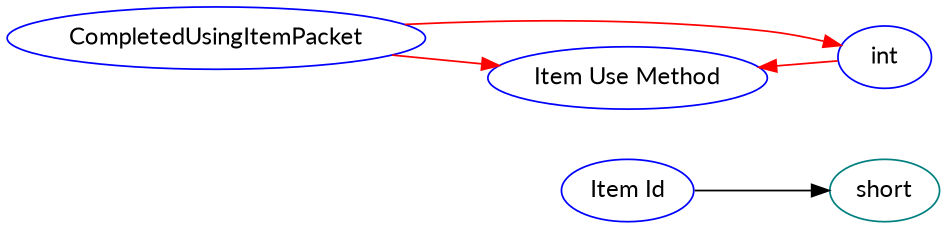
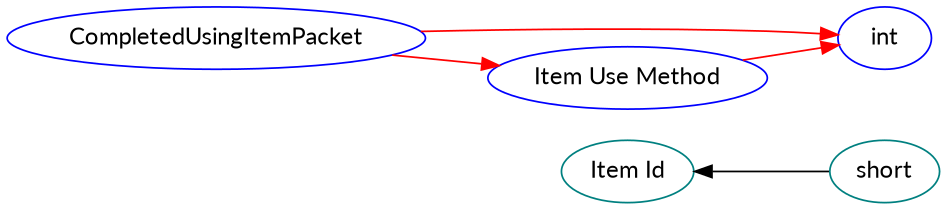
edge "int" -> "Item Use Method": reversed
node "Item Id": color blue -> teal
edge "Item Id" -> "short": reversed
